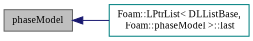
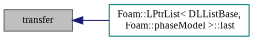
node "phaseModel": label "phaseModel" -> "transfer"
